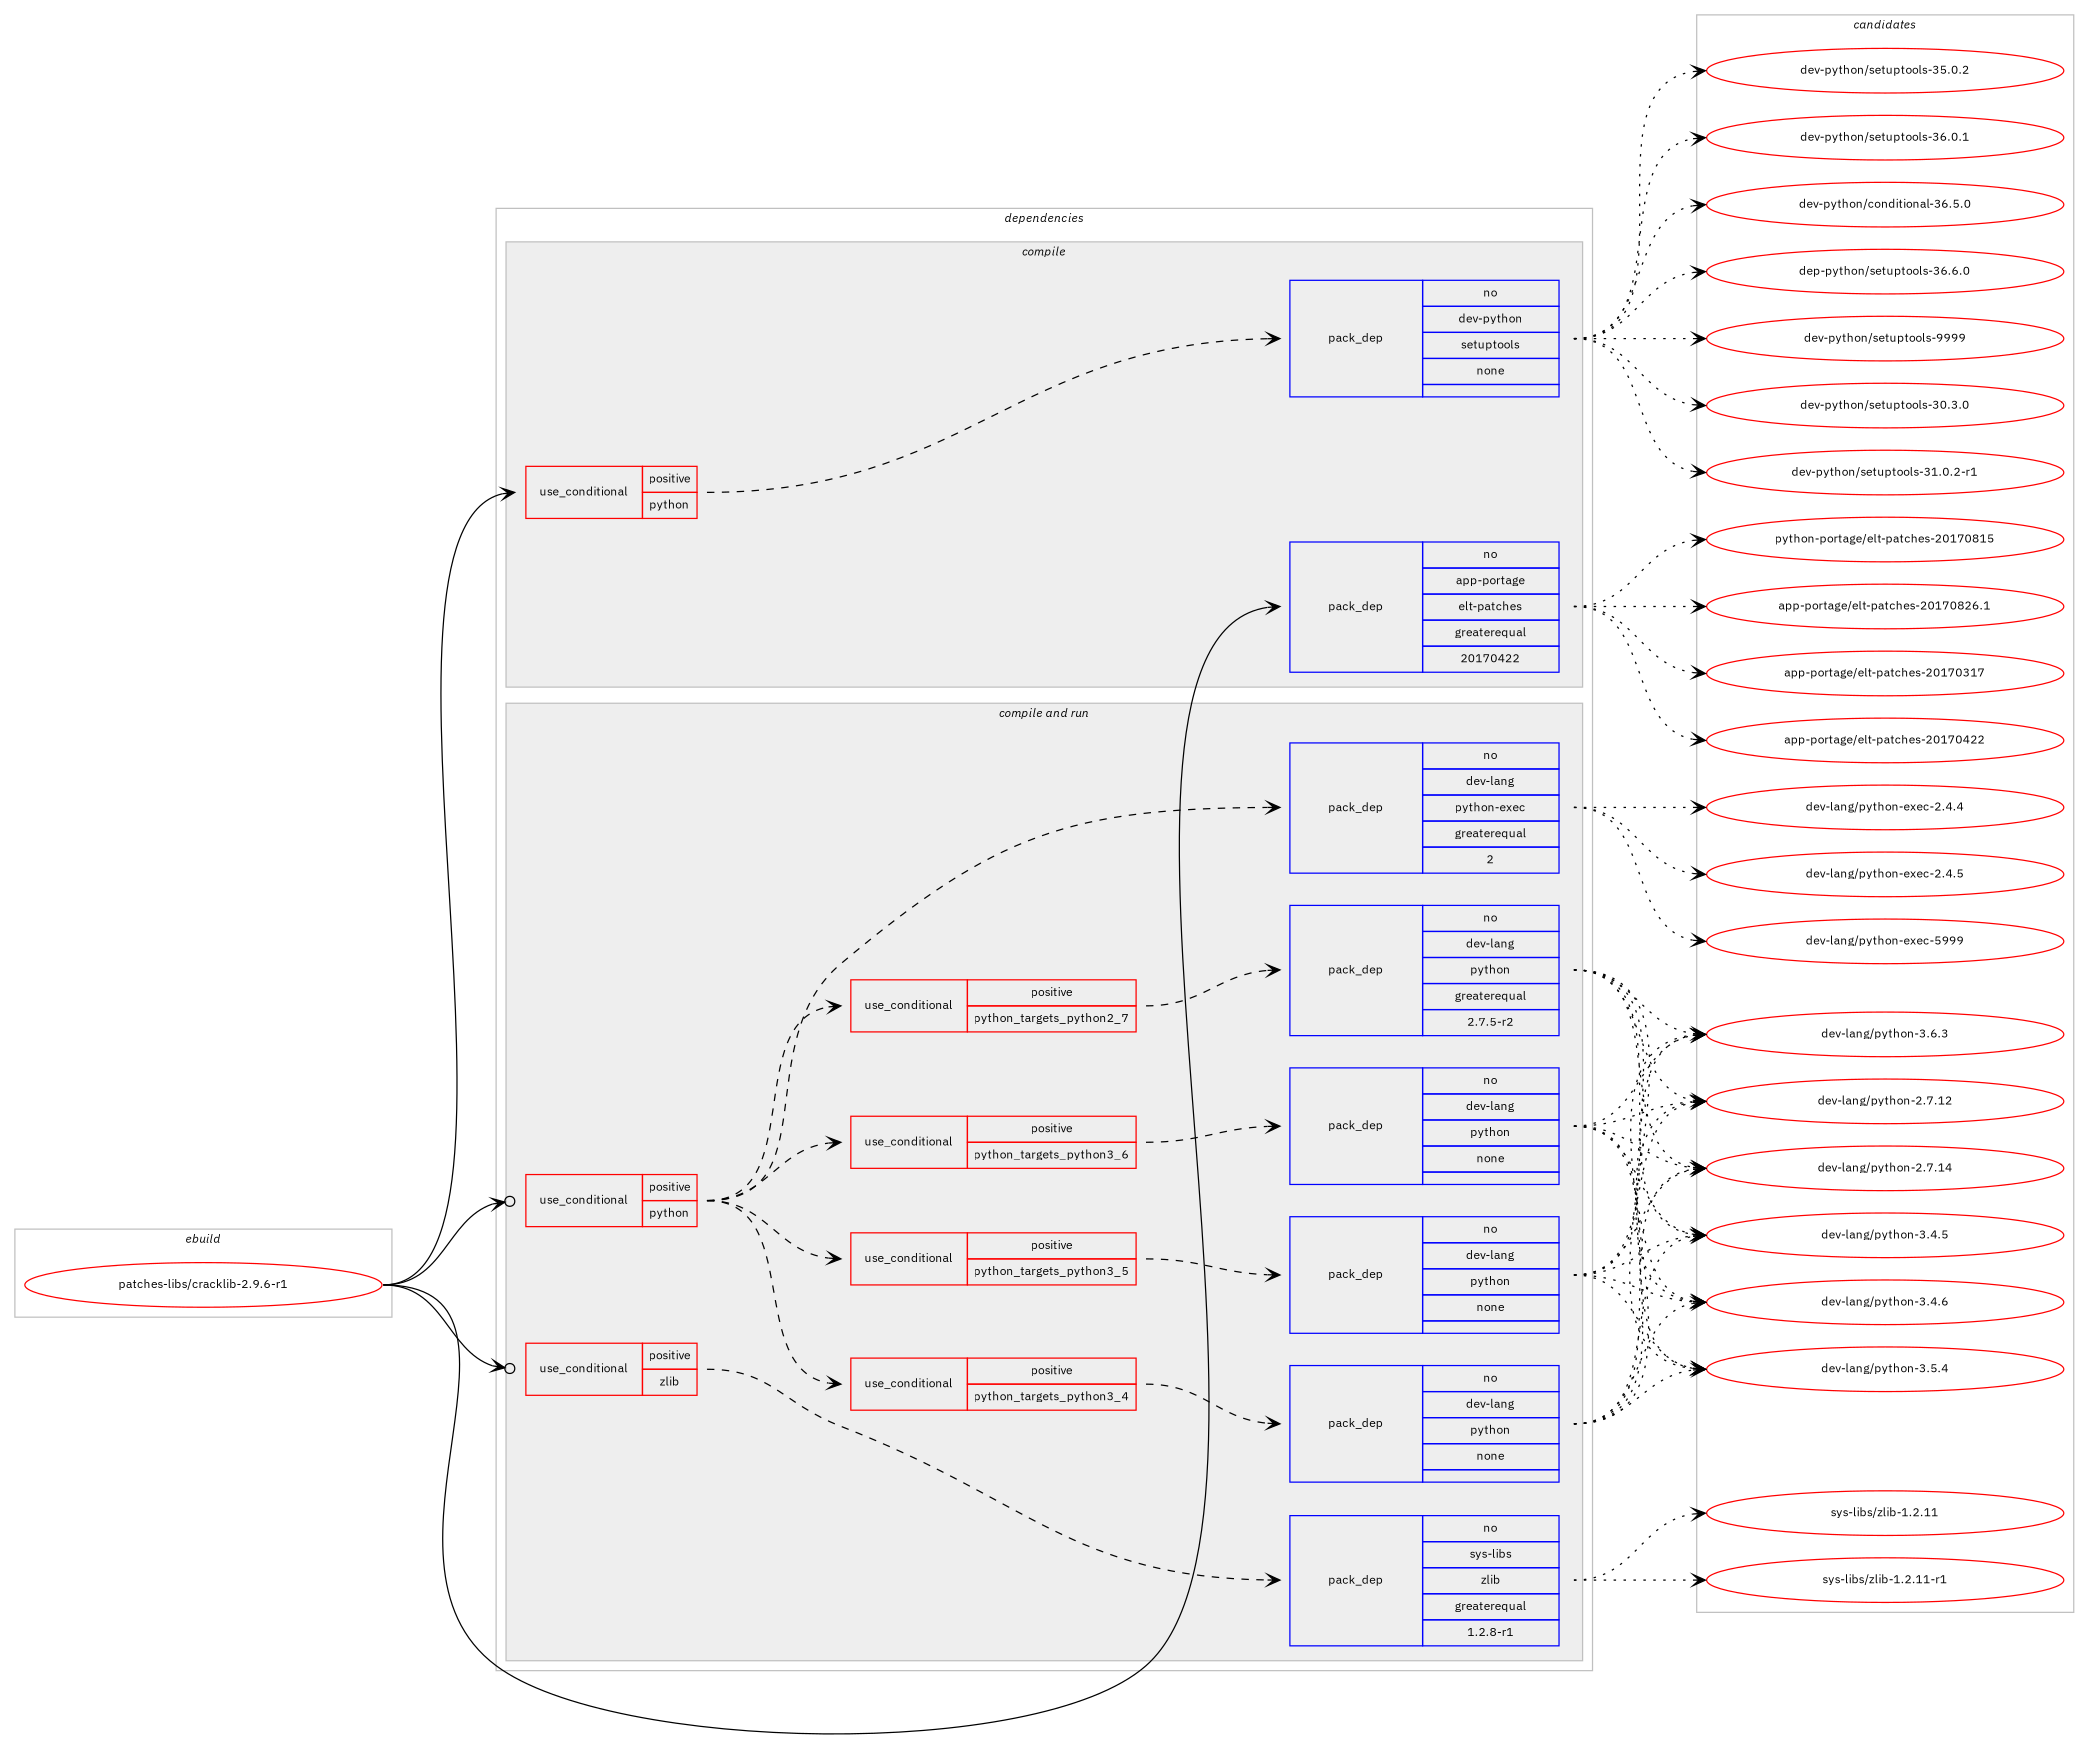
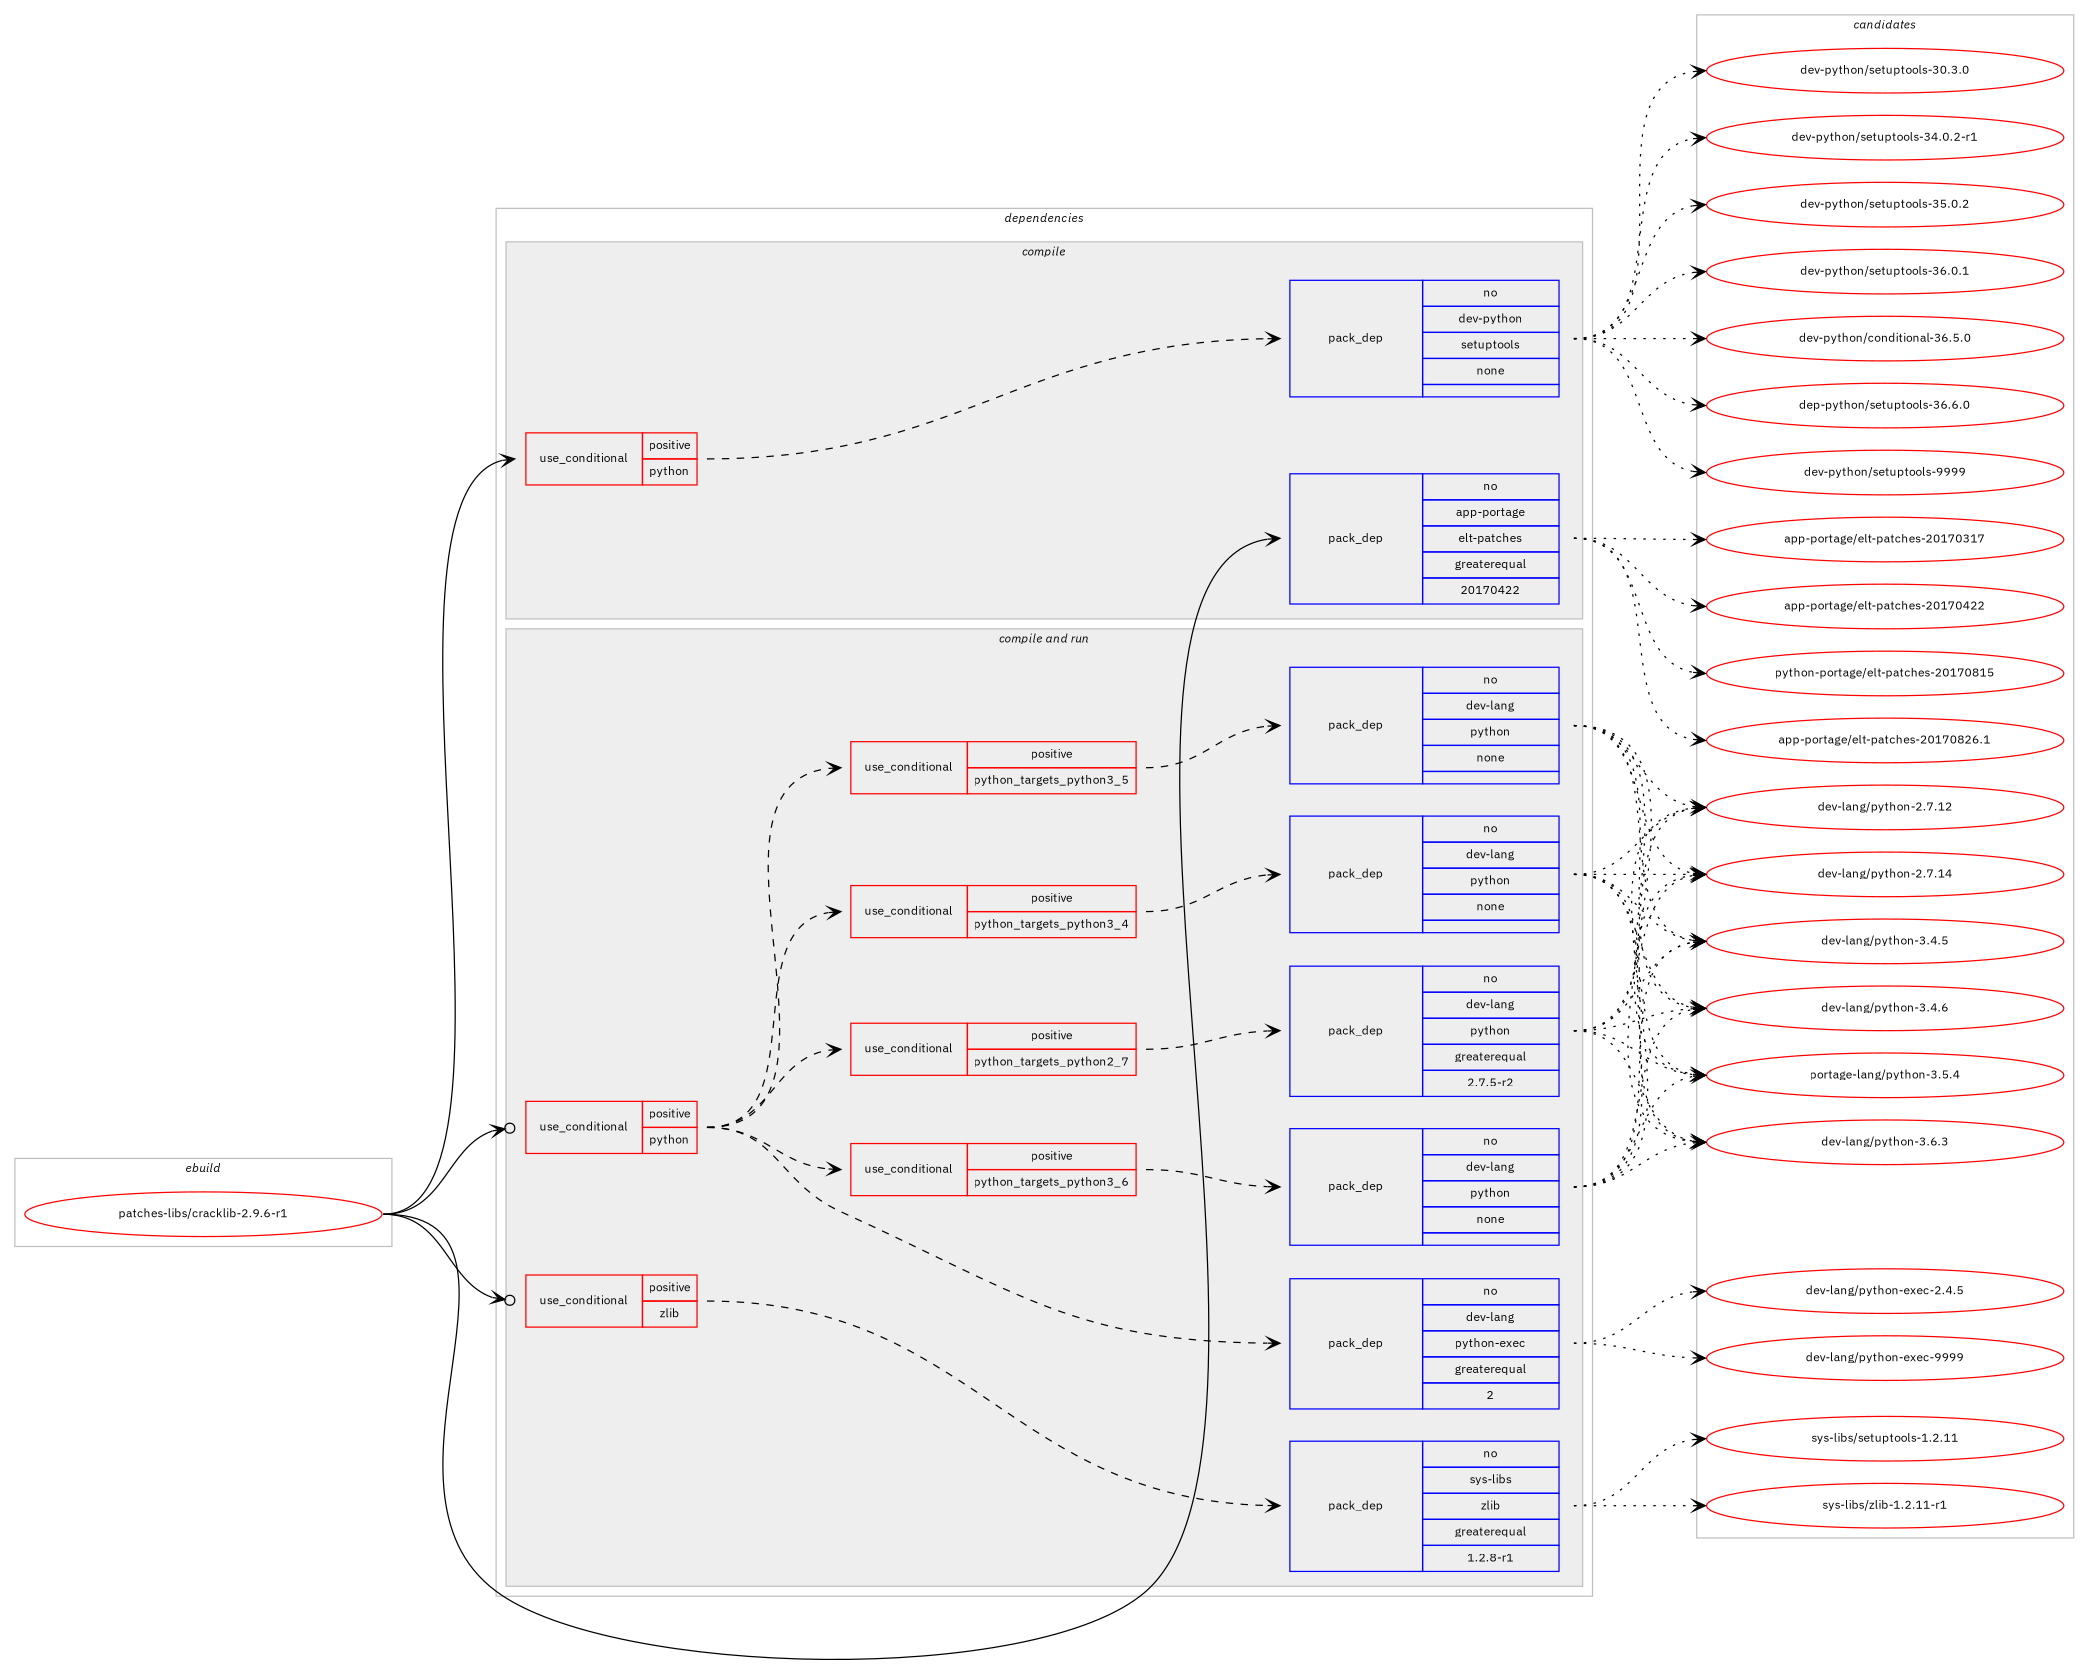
node "dev-python/setuptools-31.0.2-r1": label "dev-python/setuptools-31.0.2-r1" -> "dev-python/setuptools-34.0.2-r1"
node "dev-lang/python-exec-2.4.4": removed
node "dev-lang/python-exec-5999": label "dev-lang/python-exec-5999" -> "dev-lang/python-exec-9999"
node "dev-lang/python-3.5.4": label "dev-lang/python-3.5.4" -> "portage-lang/python-3.5.4"
node "sys-libs/zlib-1.2.11": label "sys-libs/zlib-1.2.11" -> "sys-libs/setuptools-1.2.11"
